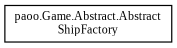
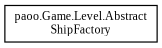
node "paoo.Game.Abstract.Abstract ShipFactory": label "paoo.Game.Abstract.Abstract ShipFactory" -> "paoo.Game.Level.Abstract ShipFactory"
